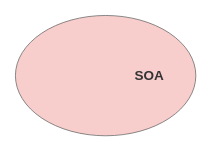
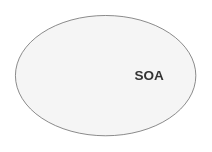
node "SOA": fillcolor #f8cecc -> #f5f5f5
